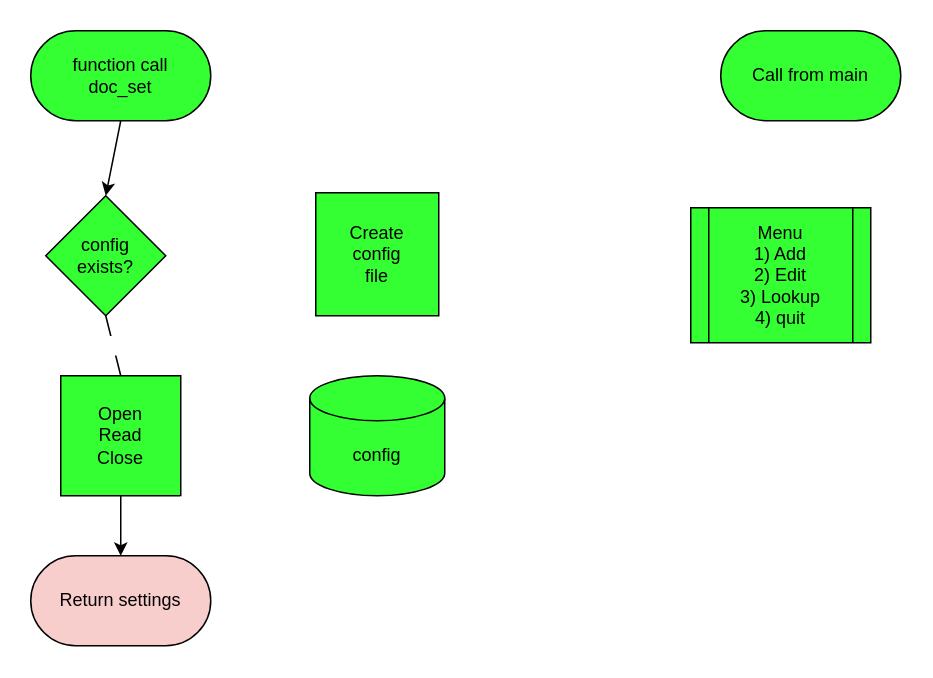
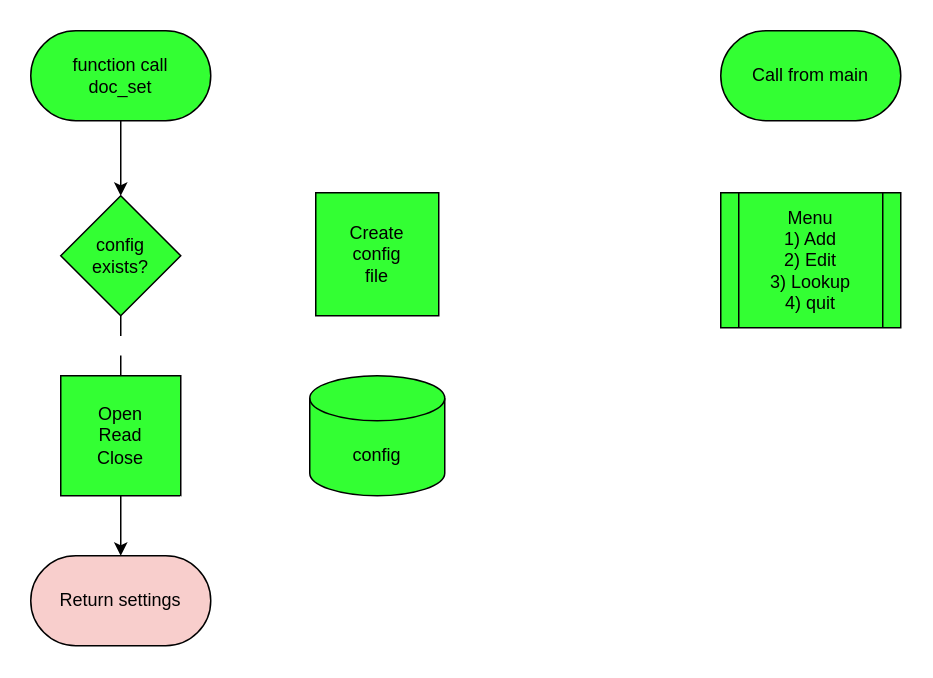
node "config exists?": moved (106, 256) -> (121, 256)
node "Menu 1) Add 2) Edit 3) Lookup 4) quit": moved (781, 275) -> (811, 260)
